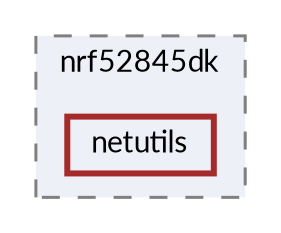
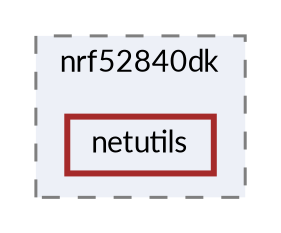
cluster "nrf52845dk": label "nrf52845dk" -> "nrf52840dk"
